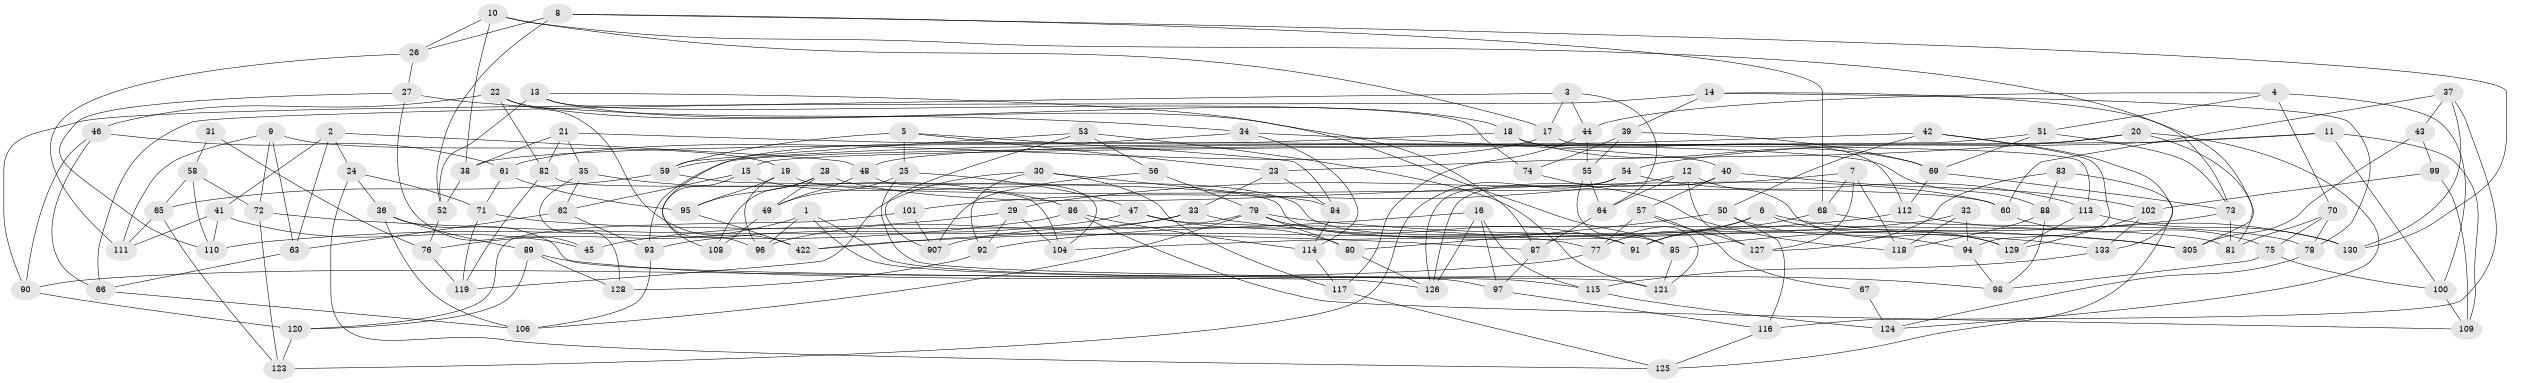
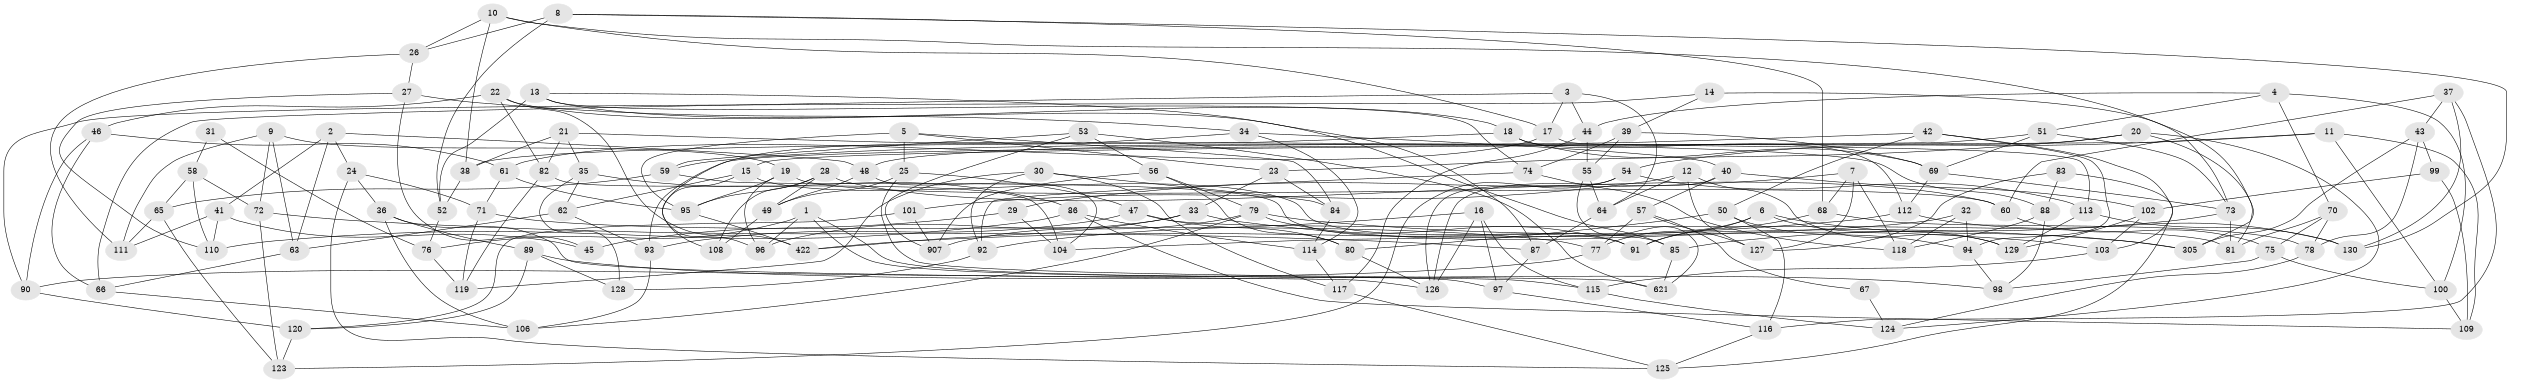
edge "14" -- "78": now "43" -- "78"
edge "5" -- "59": now "5" -- "95"
edge "79" -- "80": now "56" -- "80"
edge "29" -- "92": now "74" -- "92"
node "133": label "133" -> "103"
node "121": label "121" -> "621"
